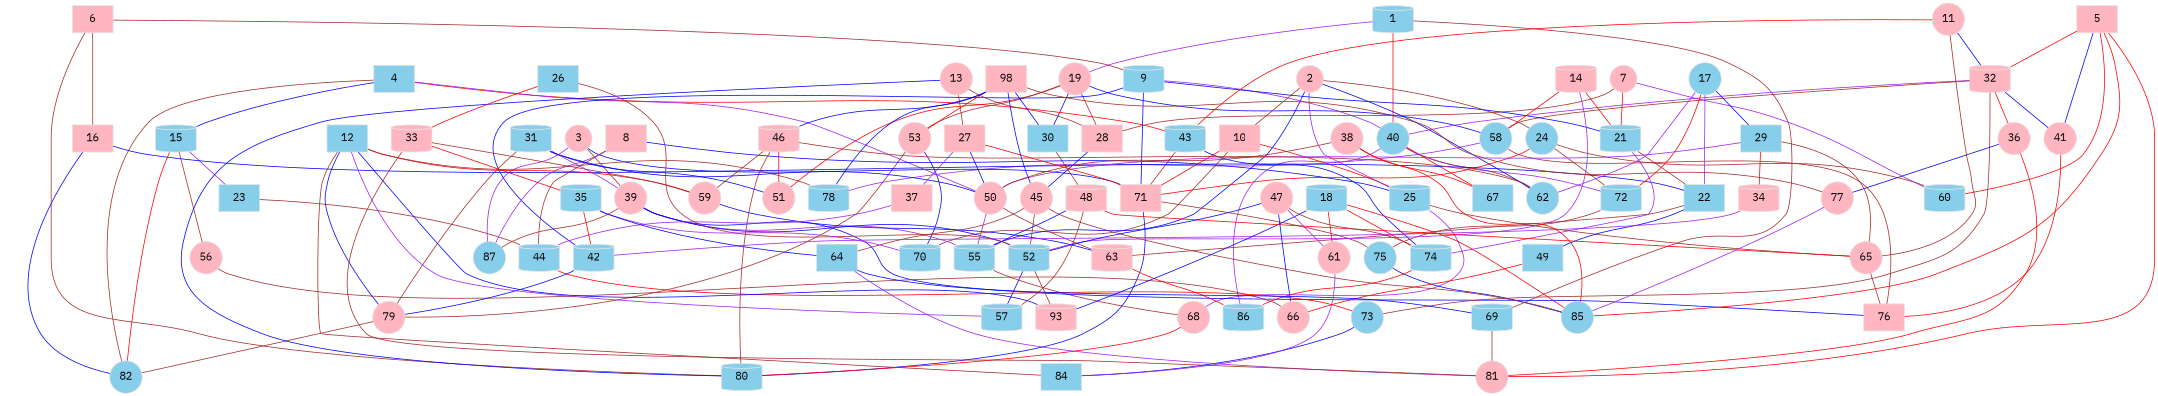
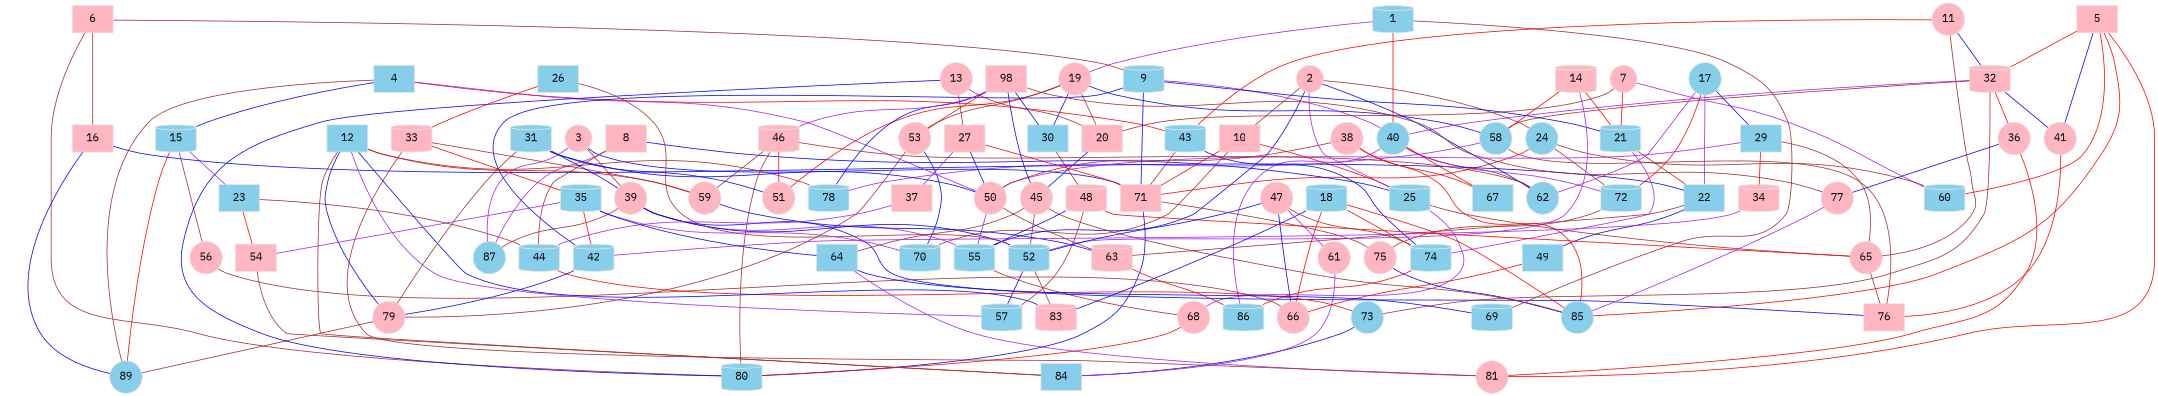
edge "98" -- "46": color blue -> purple
node "28": label "28" -> "20"
edge "31" -- "39": color purple -> blue
edge "18" -- "61": now "18" -- "66"
node "54": added
node "75": fillcolor skyblue -> lightpink
node "93": label "93" -> "83"
edge "69" -- "81": removed
node "82": label "82" -> "89"
